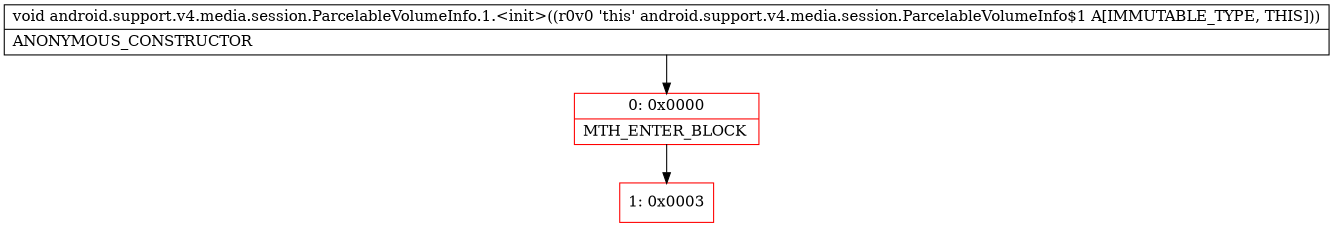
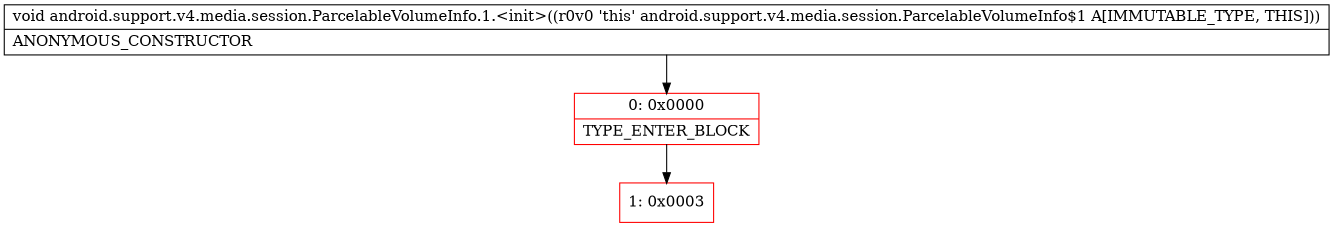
node "0: 0x0000": text "MTH_ENTER_BLOCK" -> "TYPE_ENTER_BLOCK"
